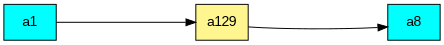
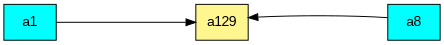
edge "a129" -> "a8": reversed
